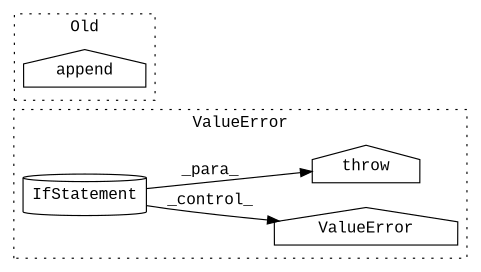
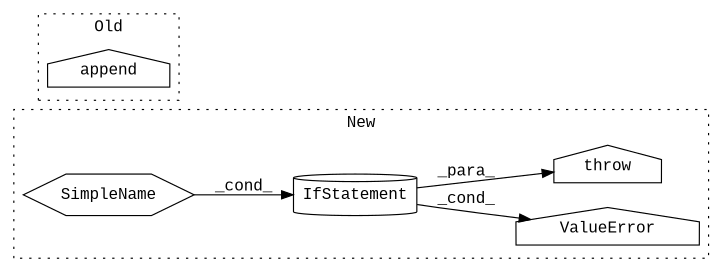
cluster "ValueError": label "ValueError" -> "New"
node "SimpleName": added
edge "IfStatement" -> "ValueError": label "_control_" -> "_cond_"
